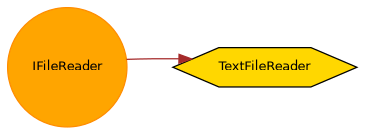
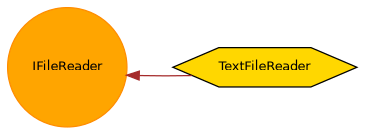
edge "IFileReader" -> "TextFileReader": reversed
